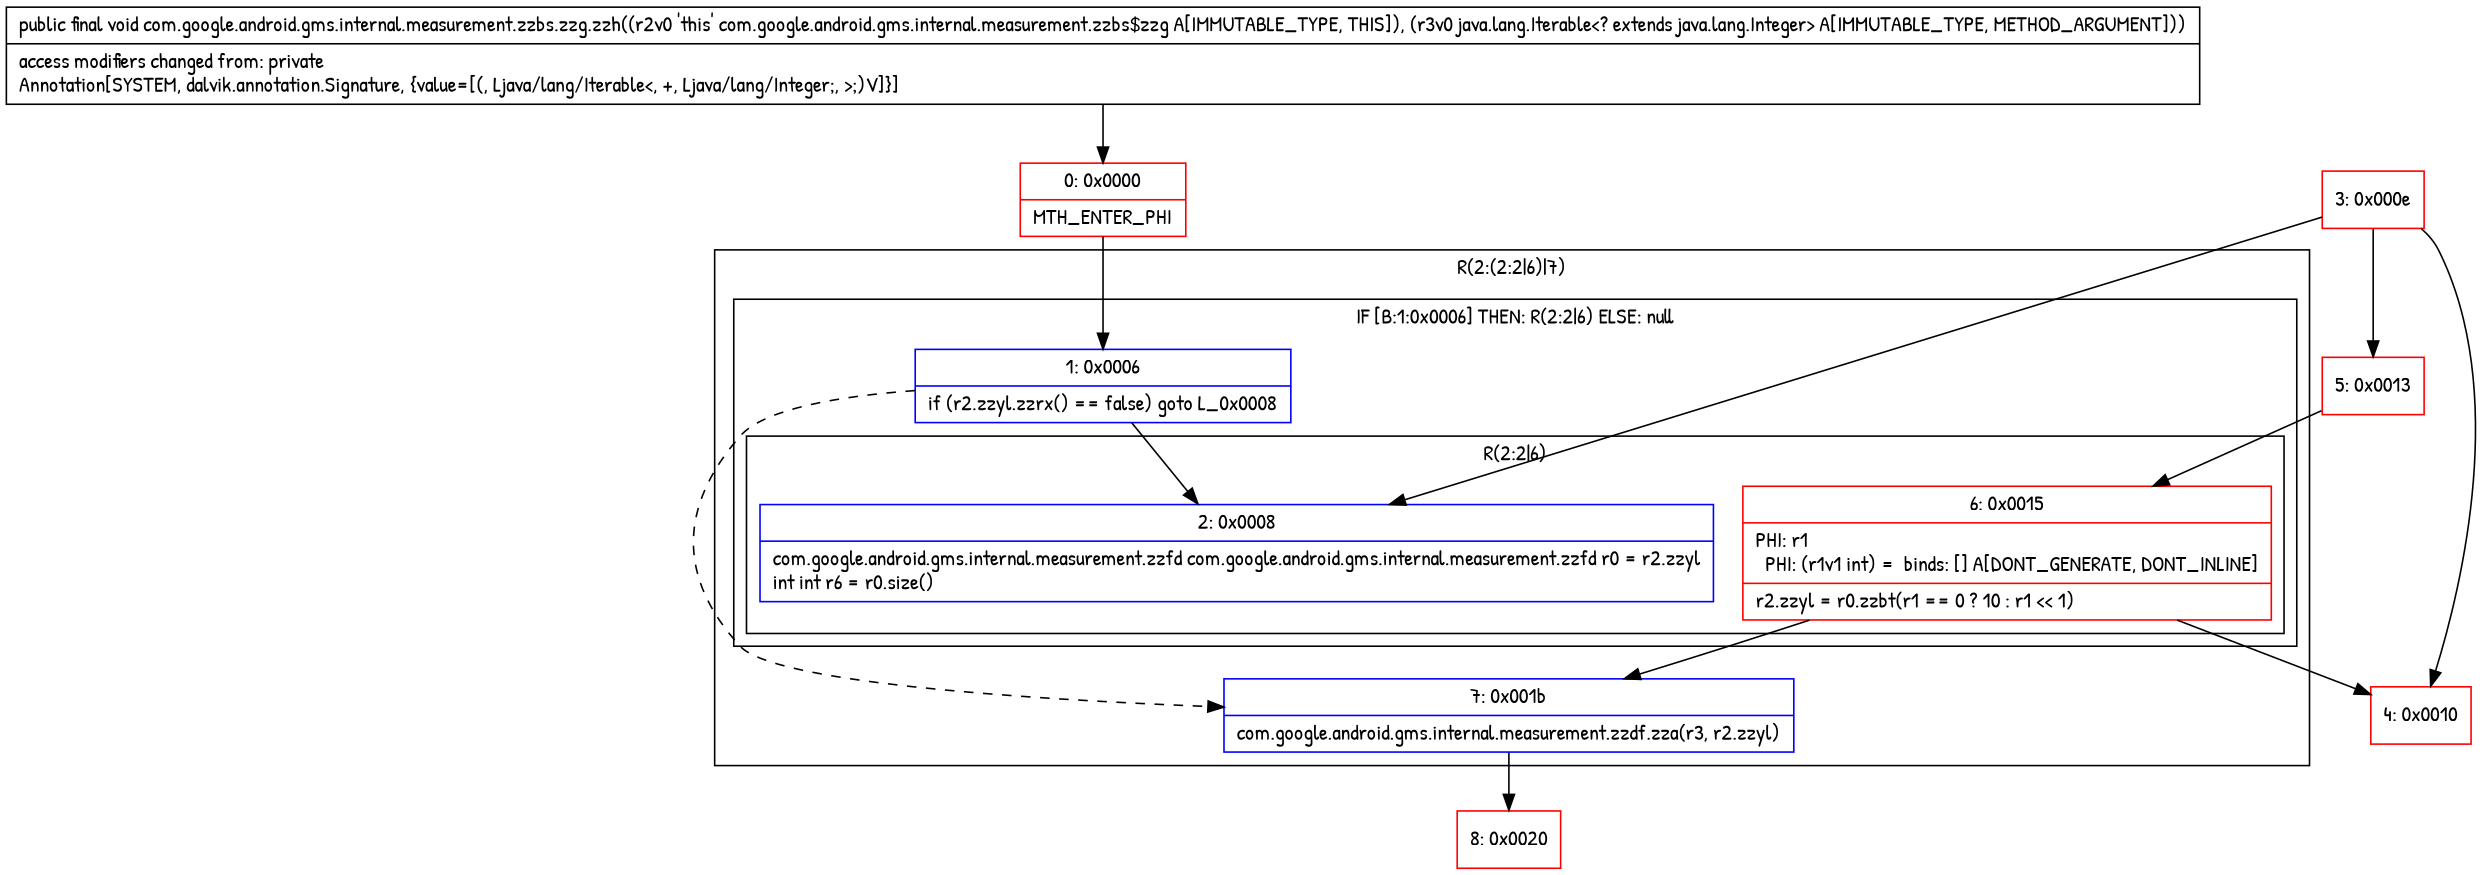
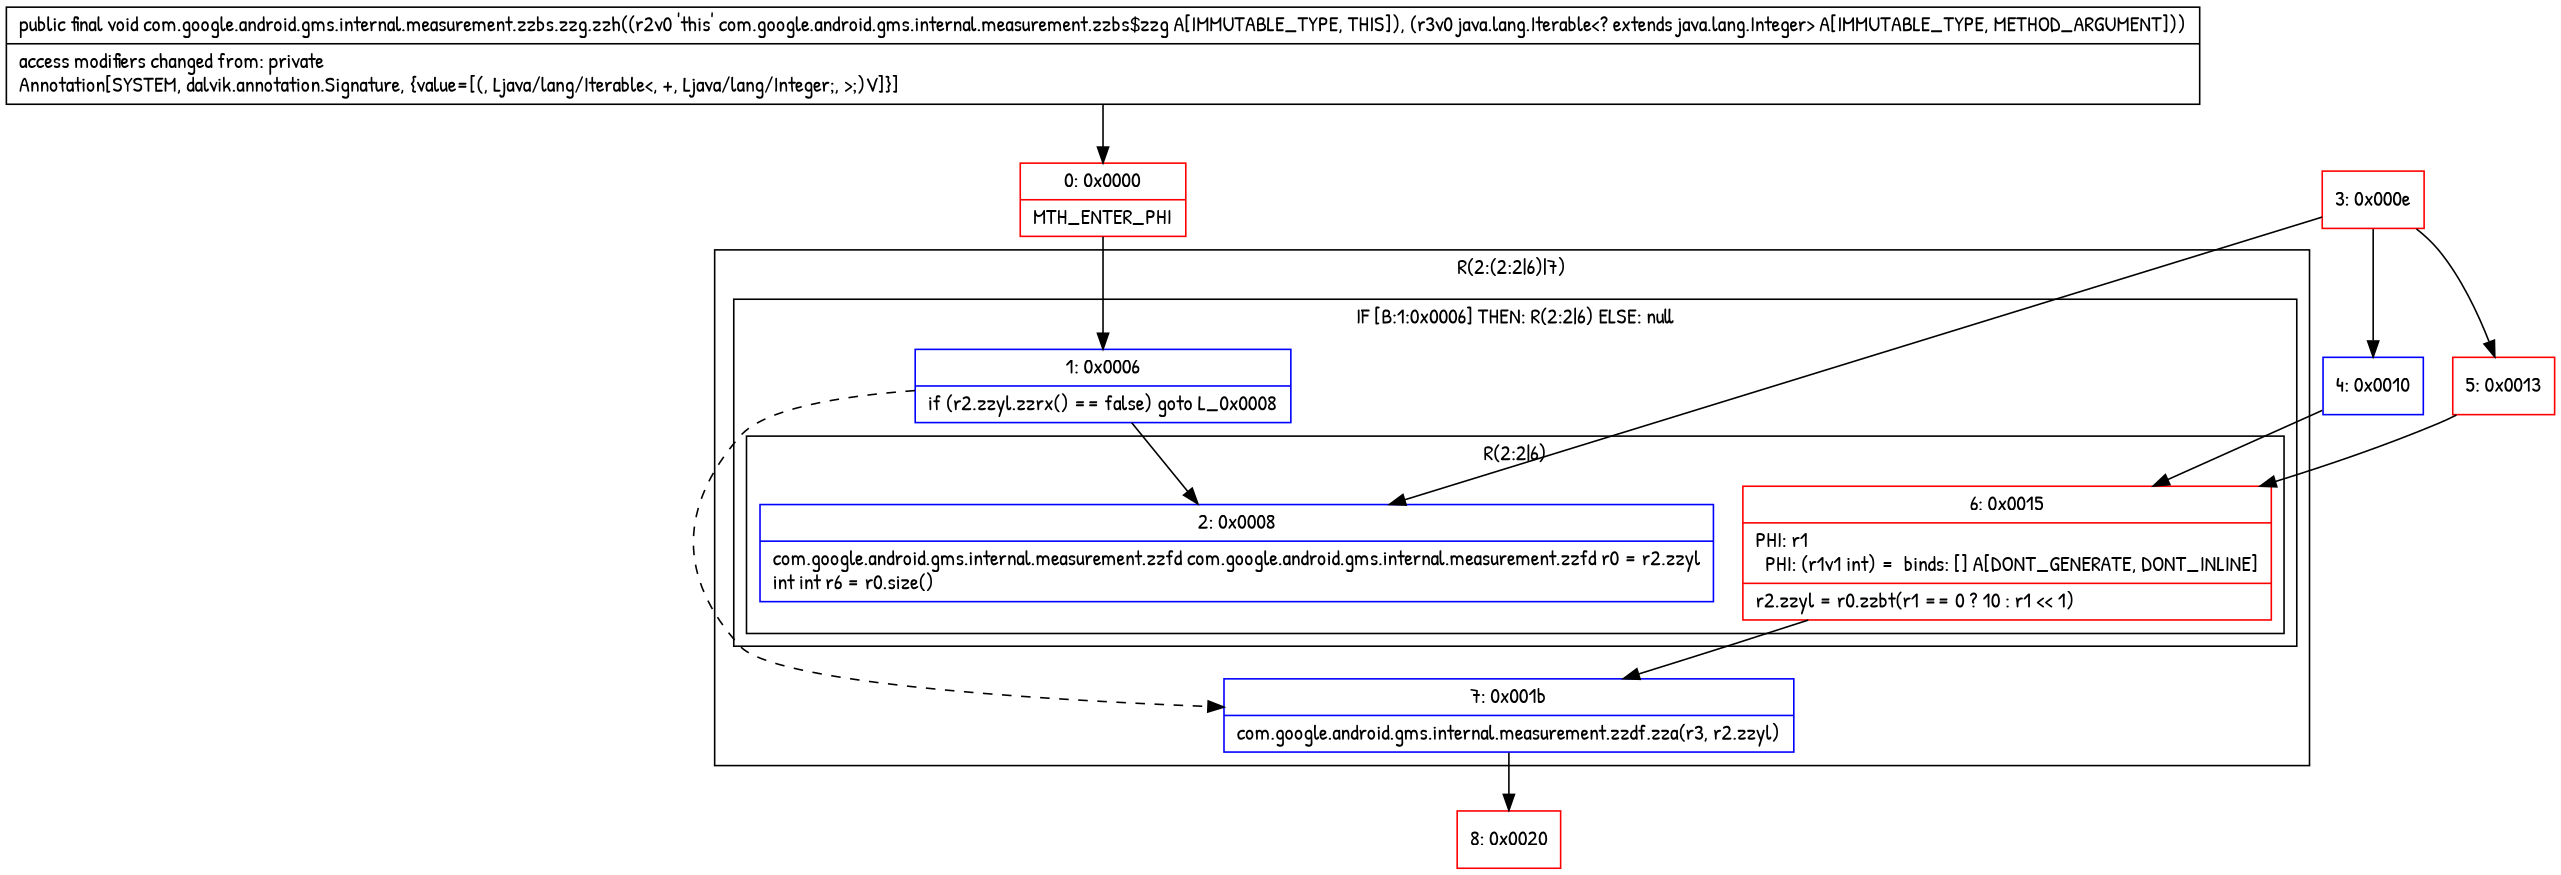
edge "6: 0x0015" -> "4: 0x0010": reversed
node "4: 0x0010": color red -> blue
